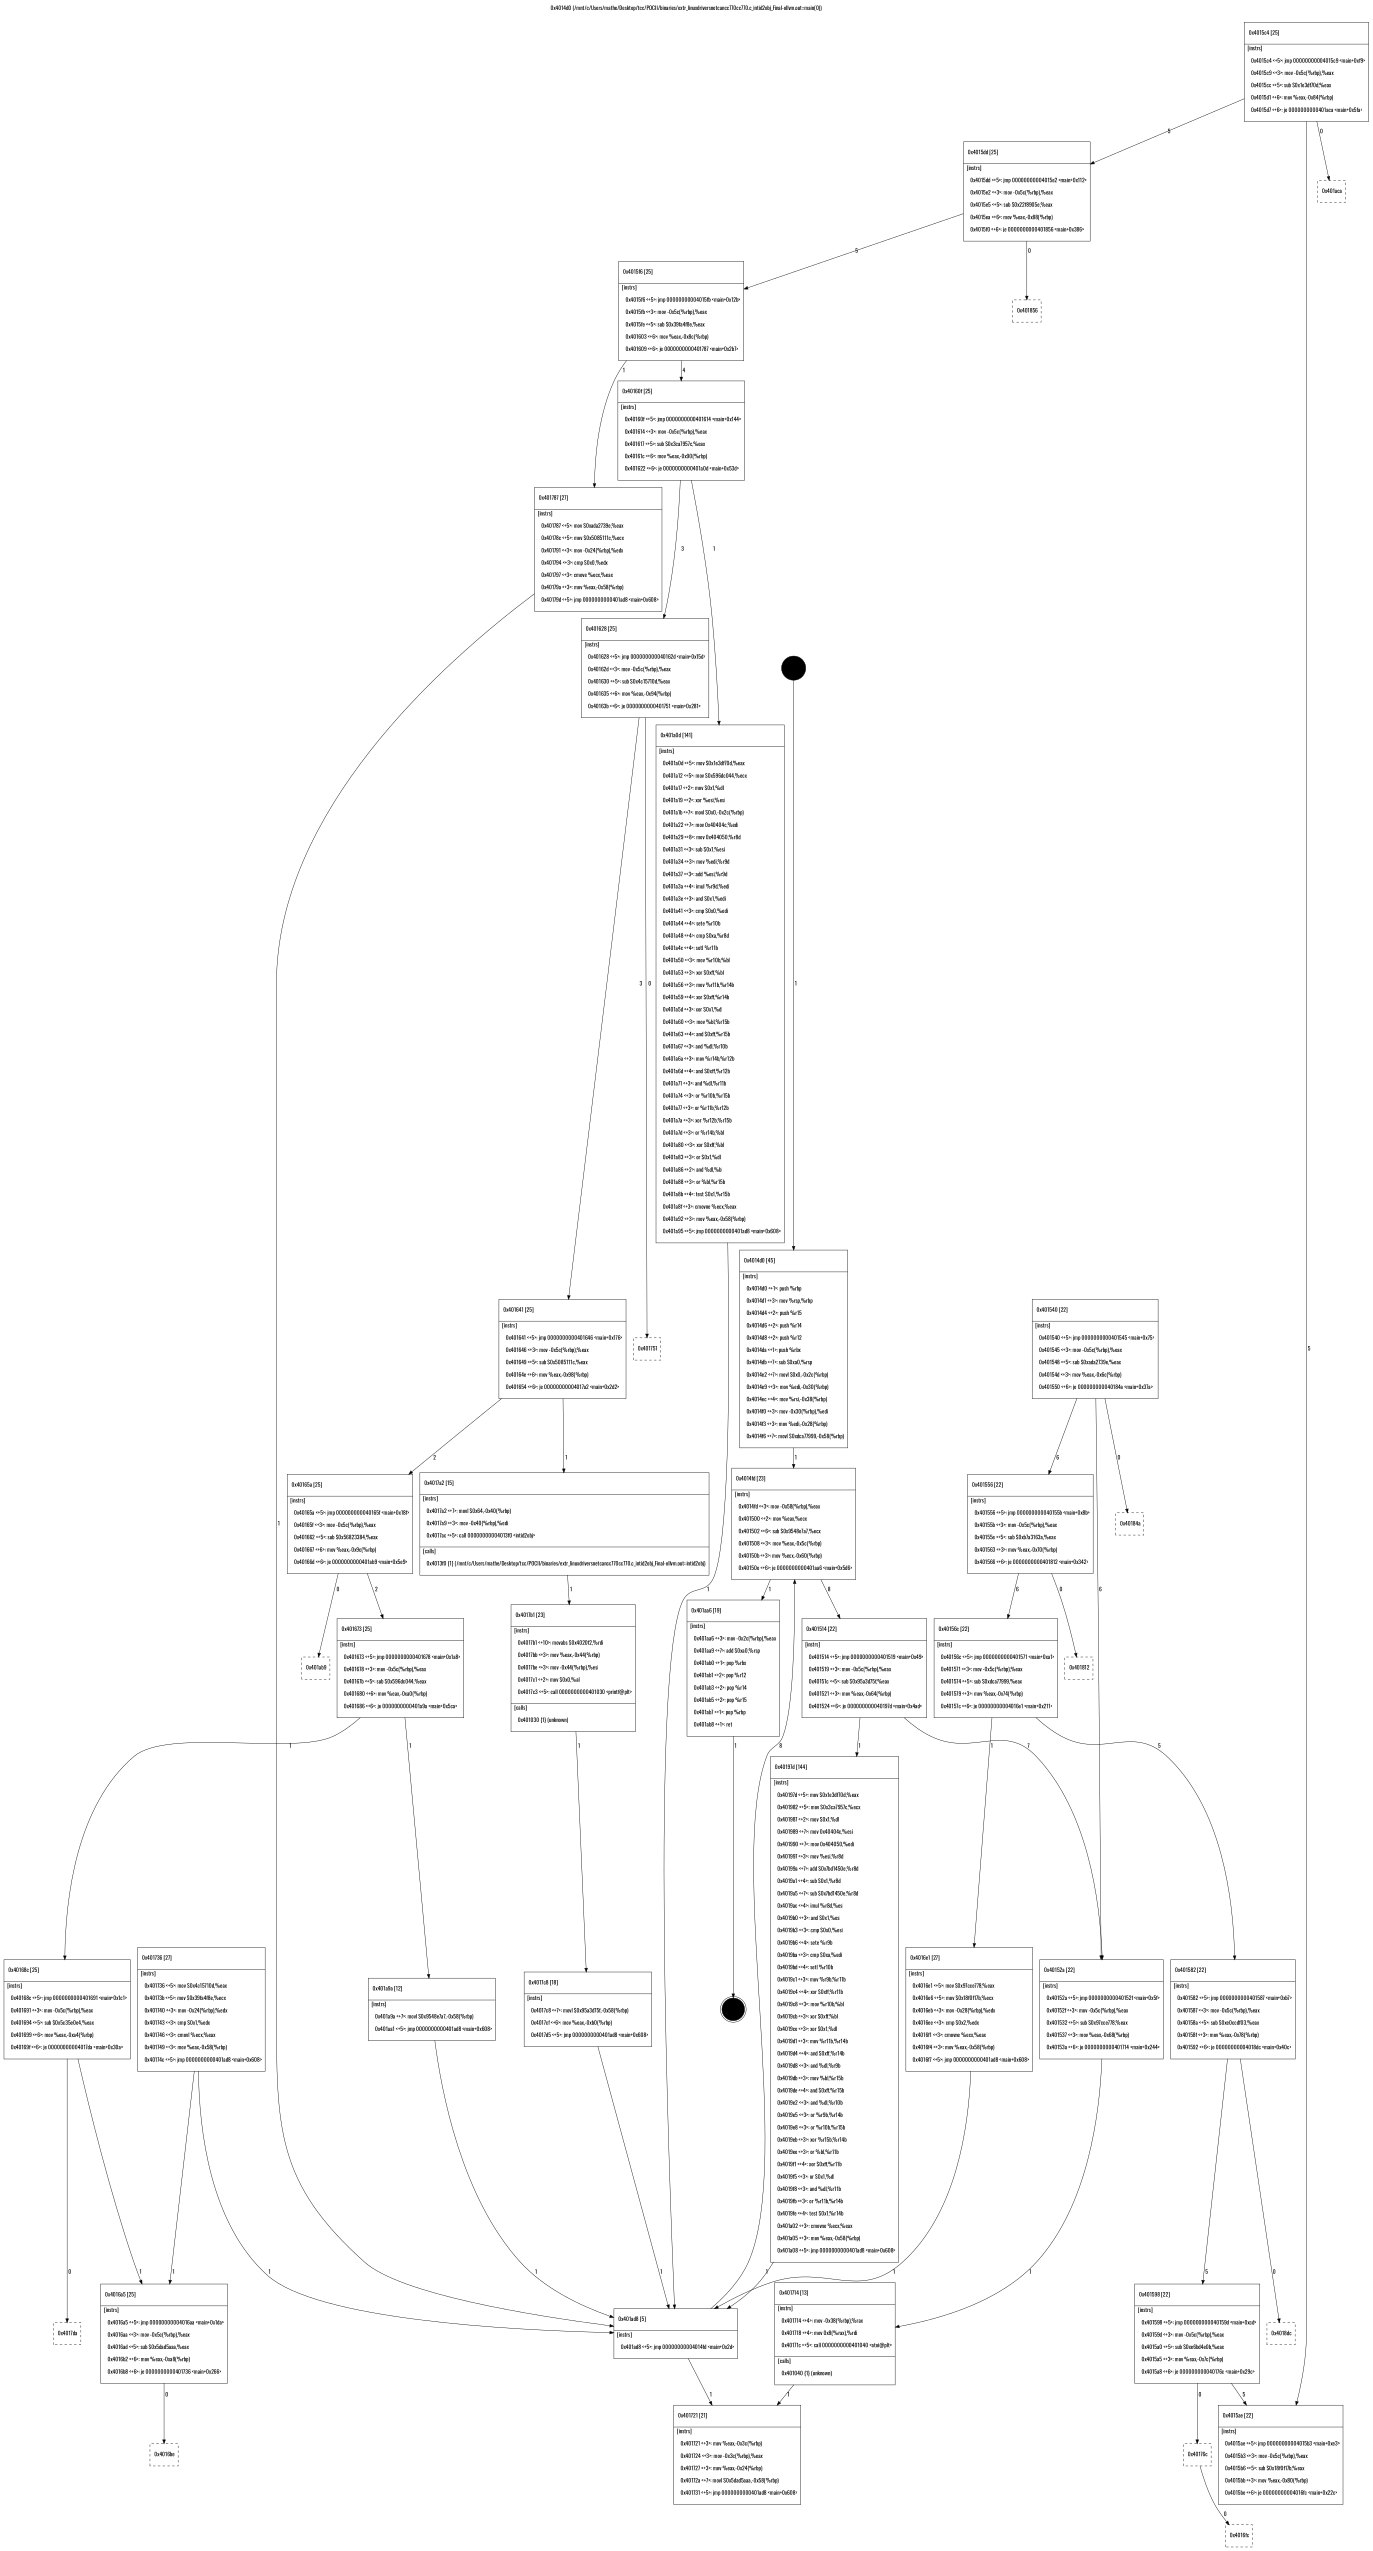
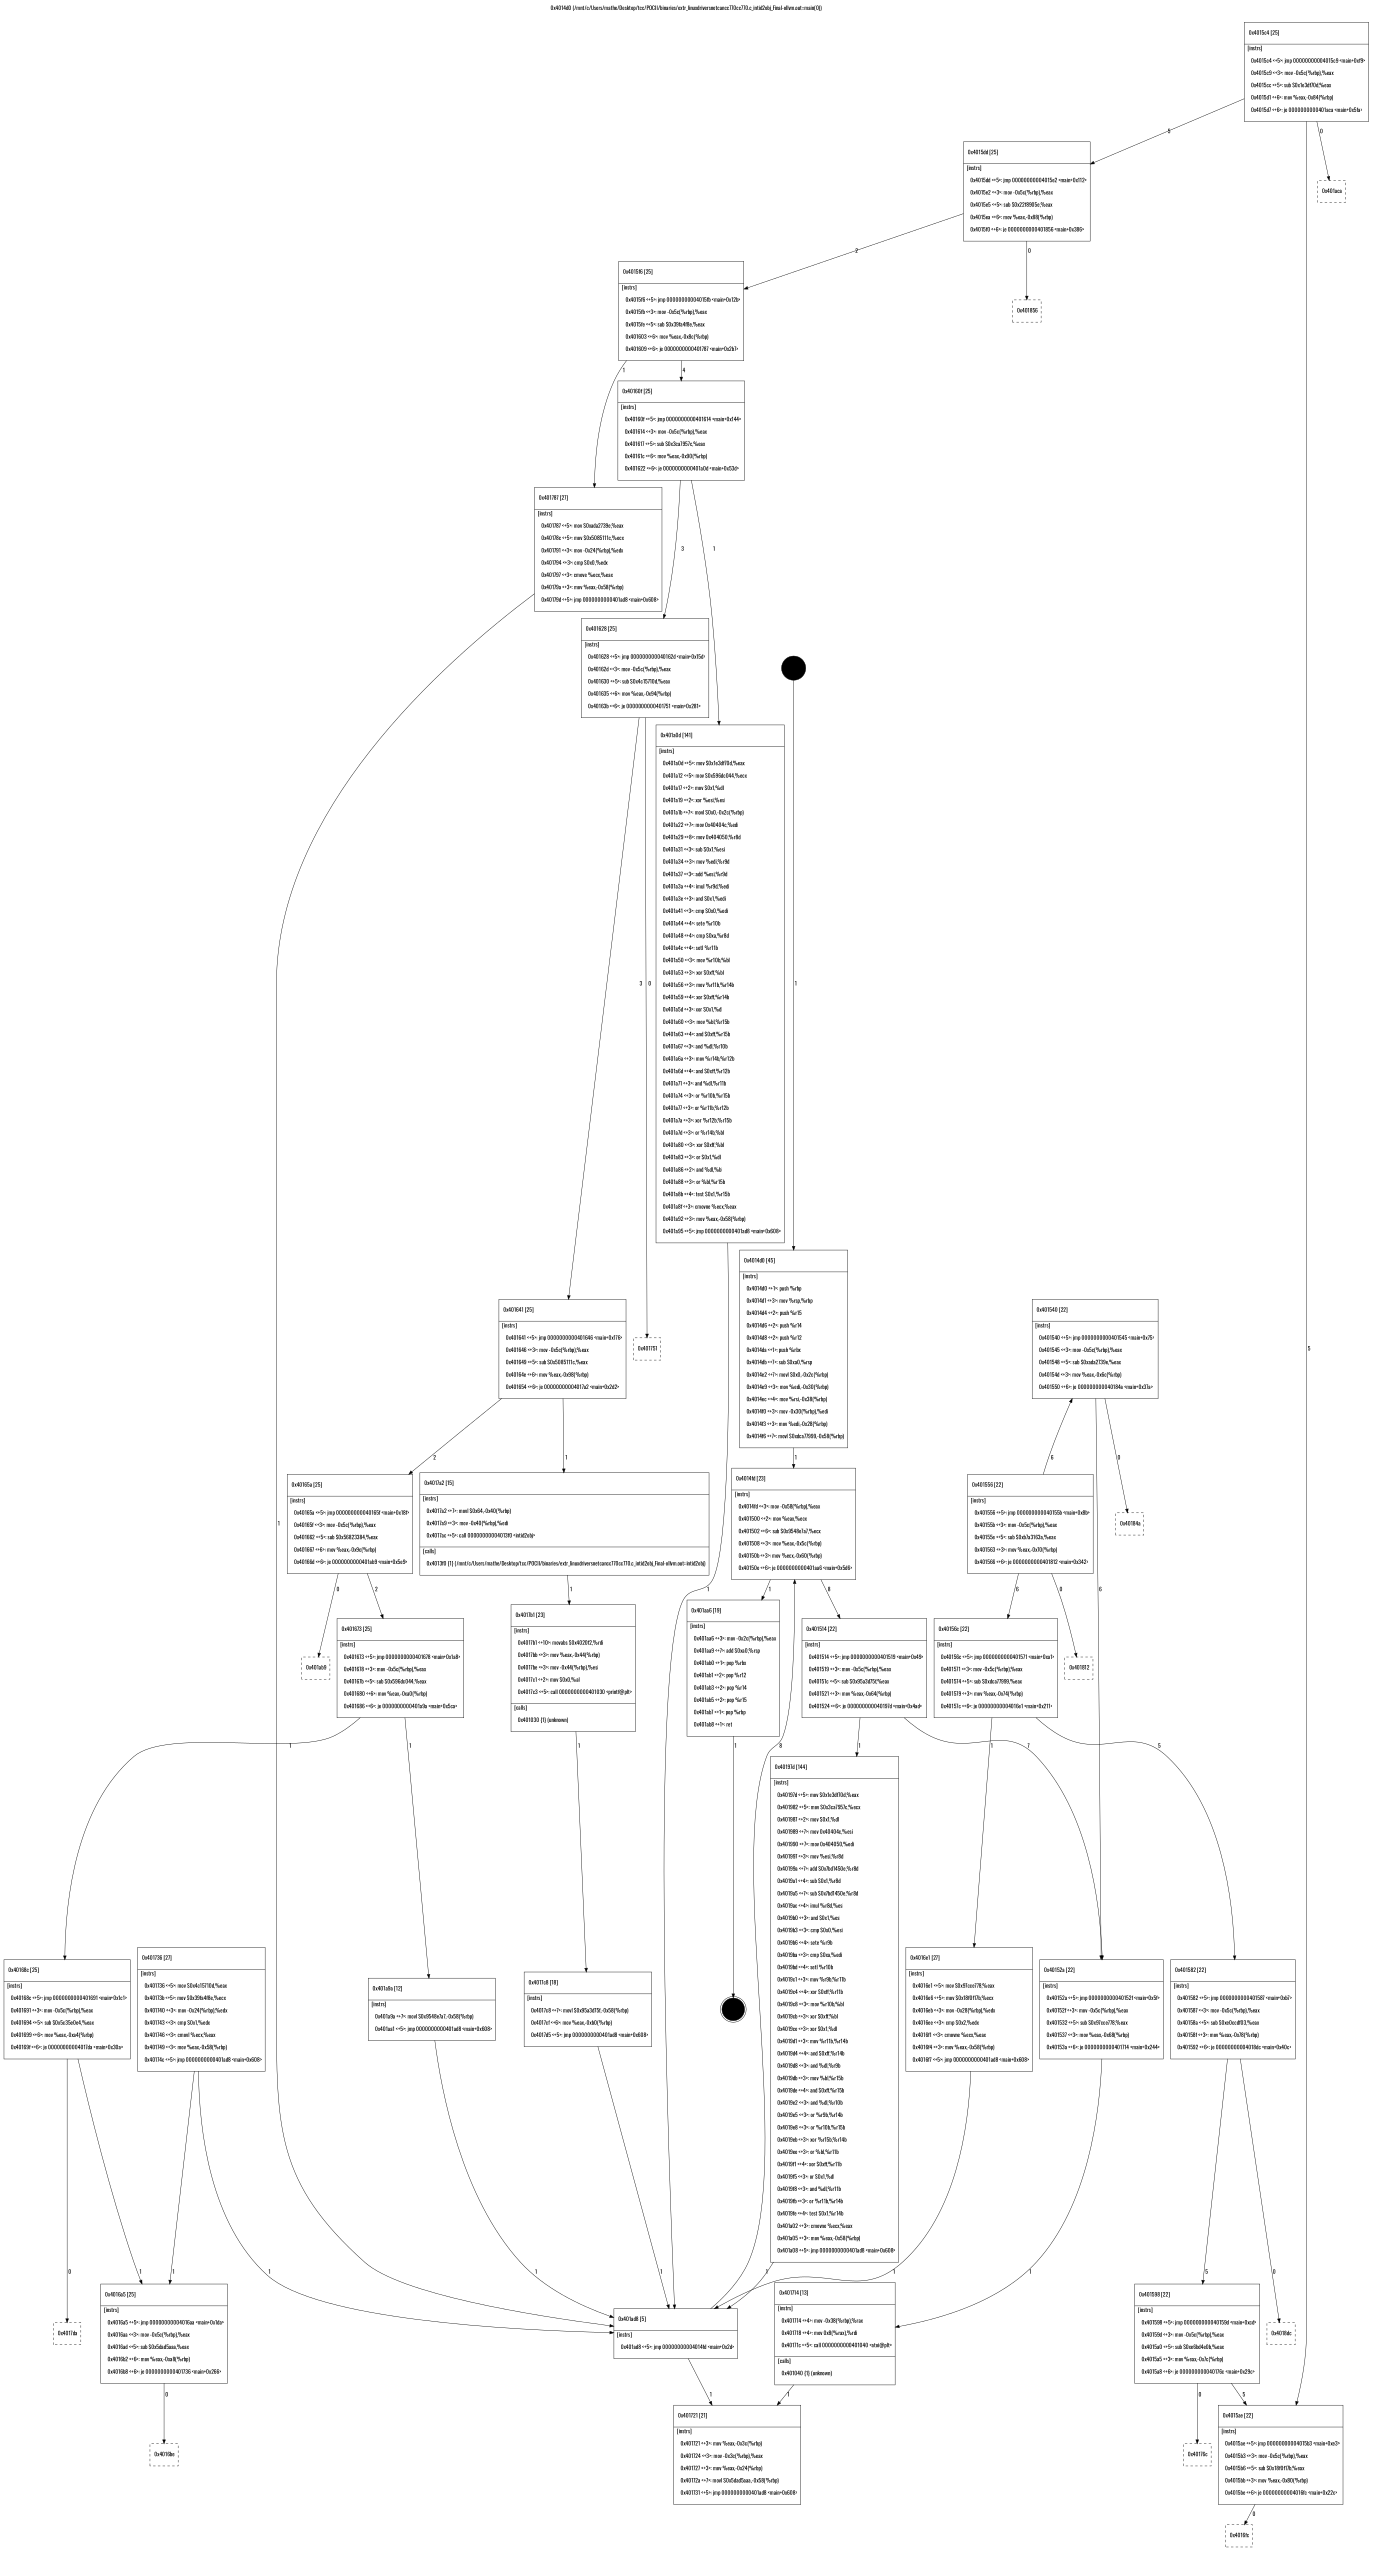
edge "0x4015dd [25]" -> "0x4015f6 [25]": label " 5" -> " 2"
edge "0x401540 [22]" -> "0x401556 [22]": reversed
edge "0x40176c" -> "0x4016fc": now "0x4015ae [22]" -> "0x4016fc"
